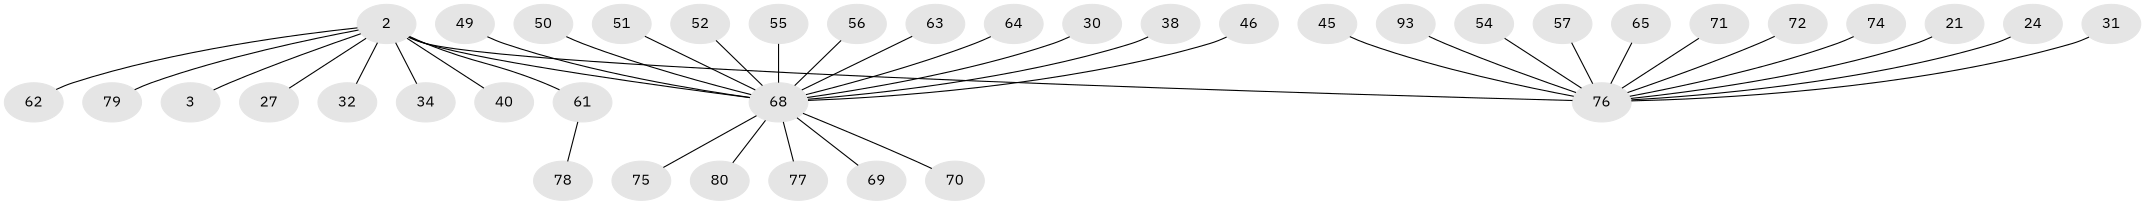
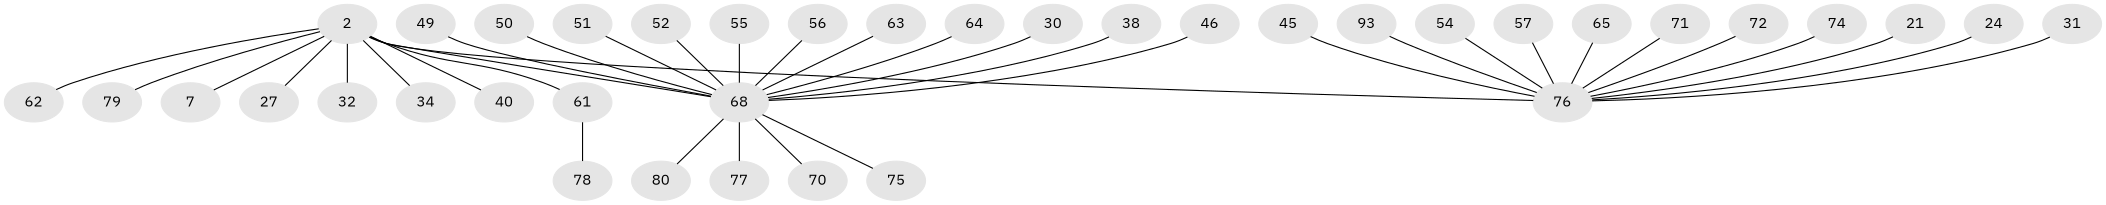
node "3": label "3" -> "7"
node "69": removed
